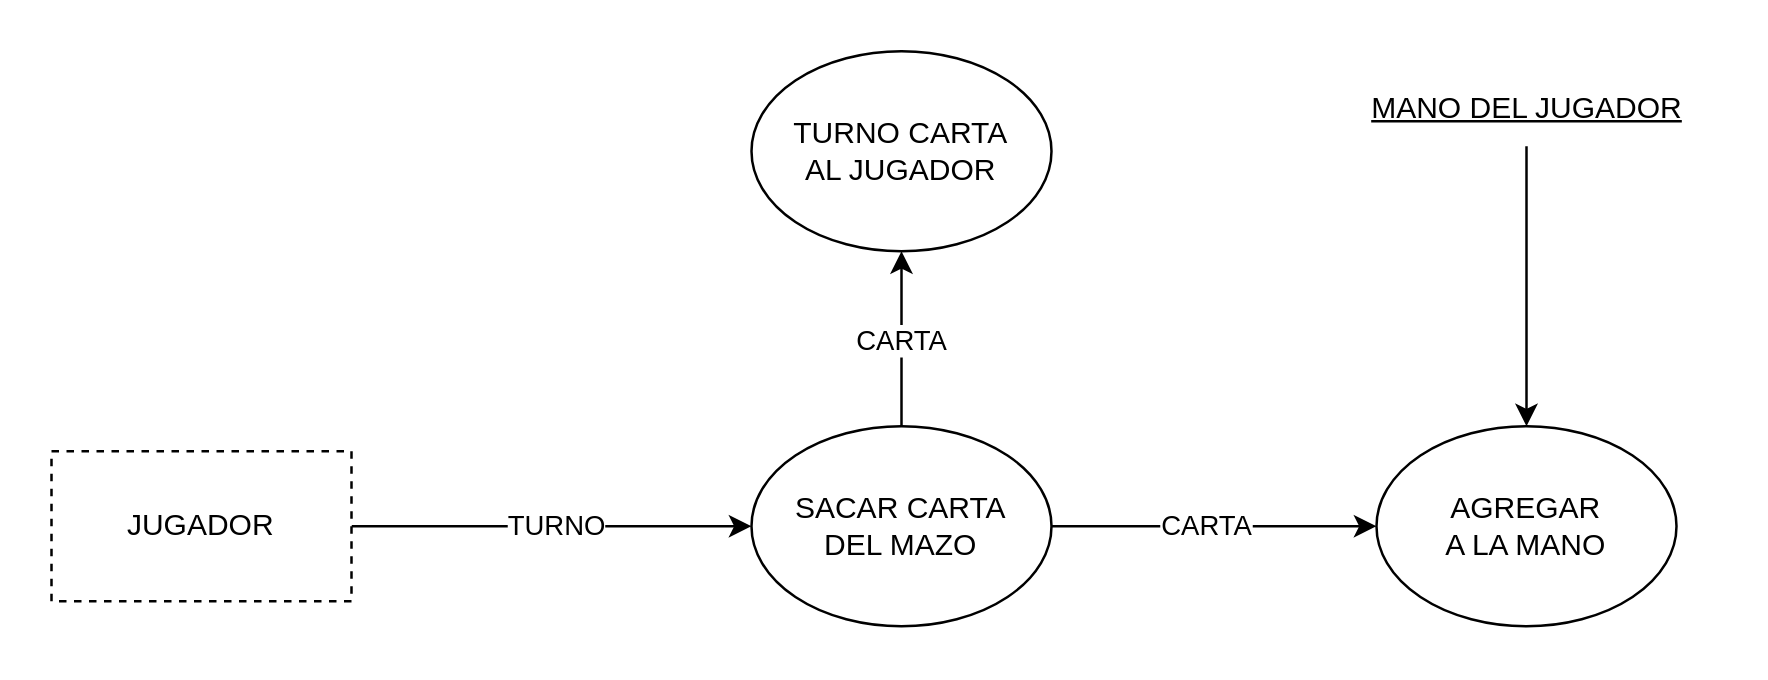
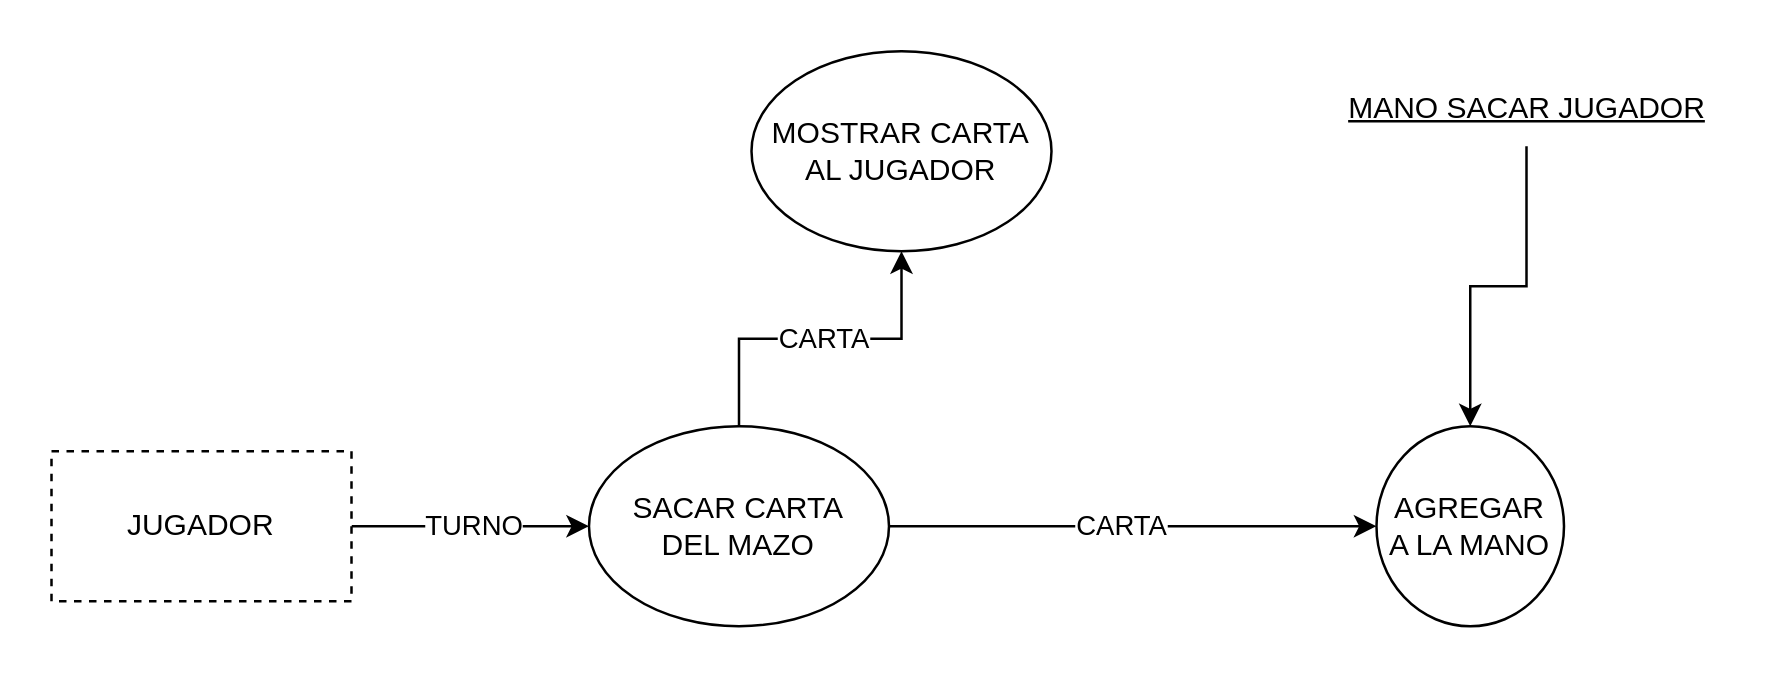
node "MANO DEL JUGADOR": label "MANO DEL JUGADOR" -> "MANO SACAR JUGADOR"
node "TURNO CARTA AL JUGADOR": label "TURNO CARTA AL JUGADOR" -> "MOSTRAR CARTA AL JUGADOR"
node "SACAR CARTA DEL MAZO": moved (901, 526) -> (739, 526)
node "AGREGAR A LA MANO": size 300x200 -> 188x200
